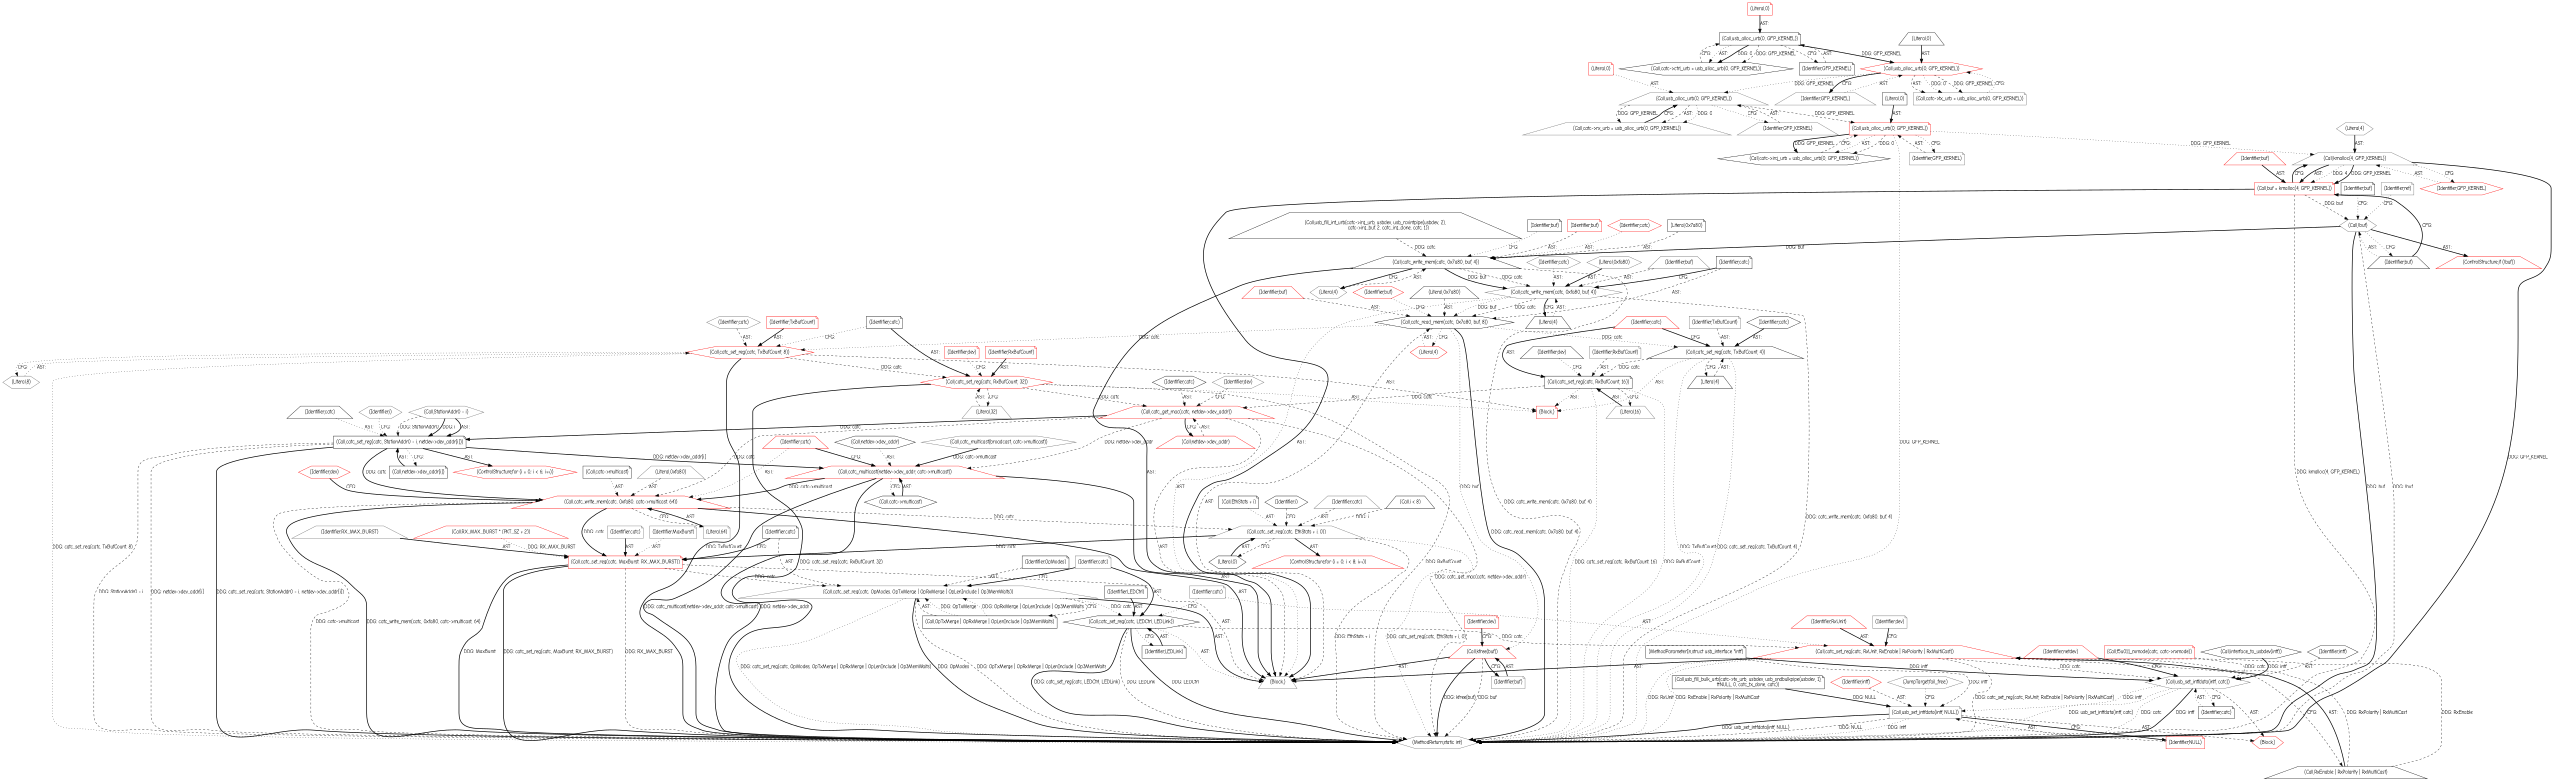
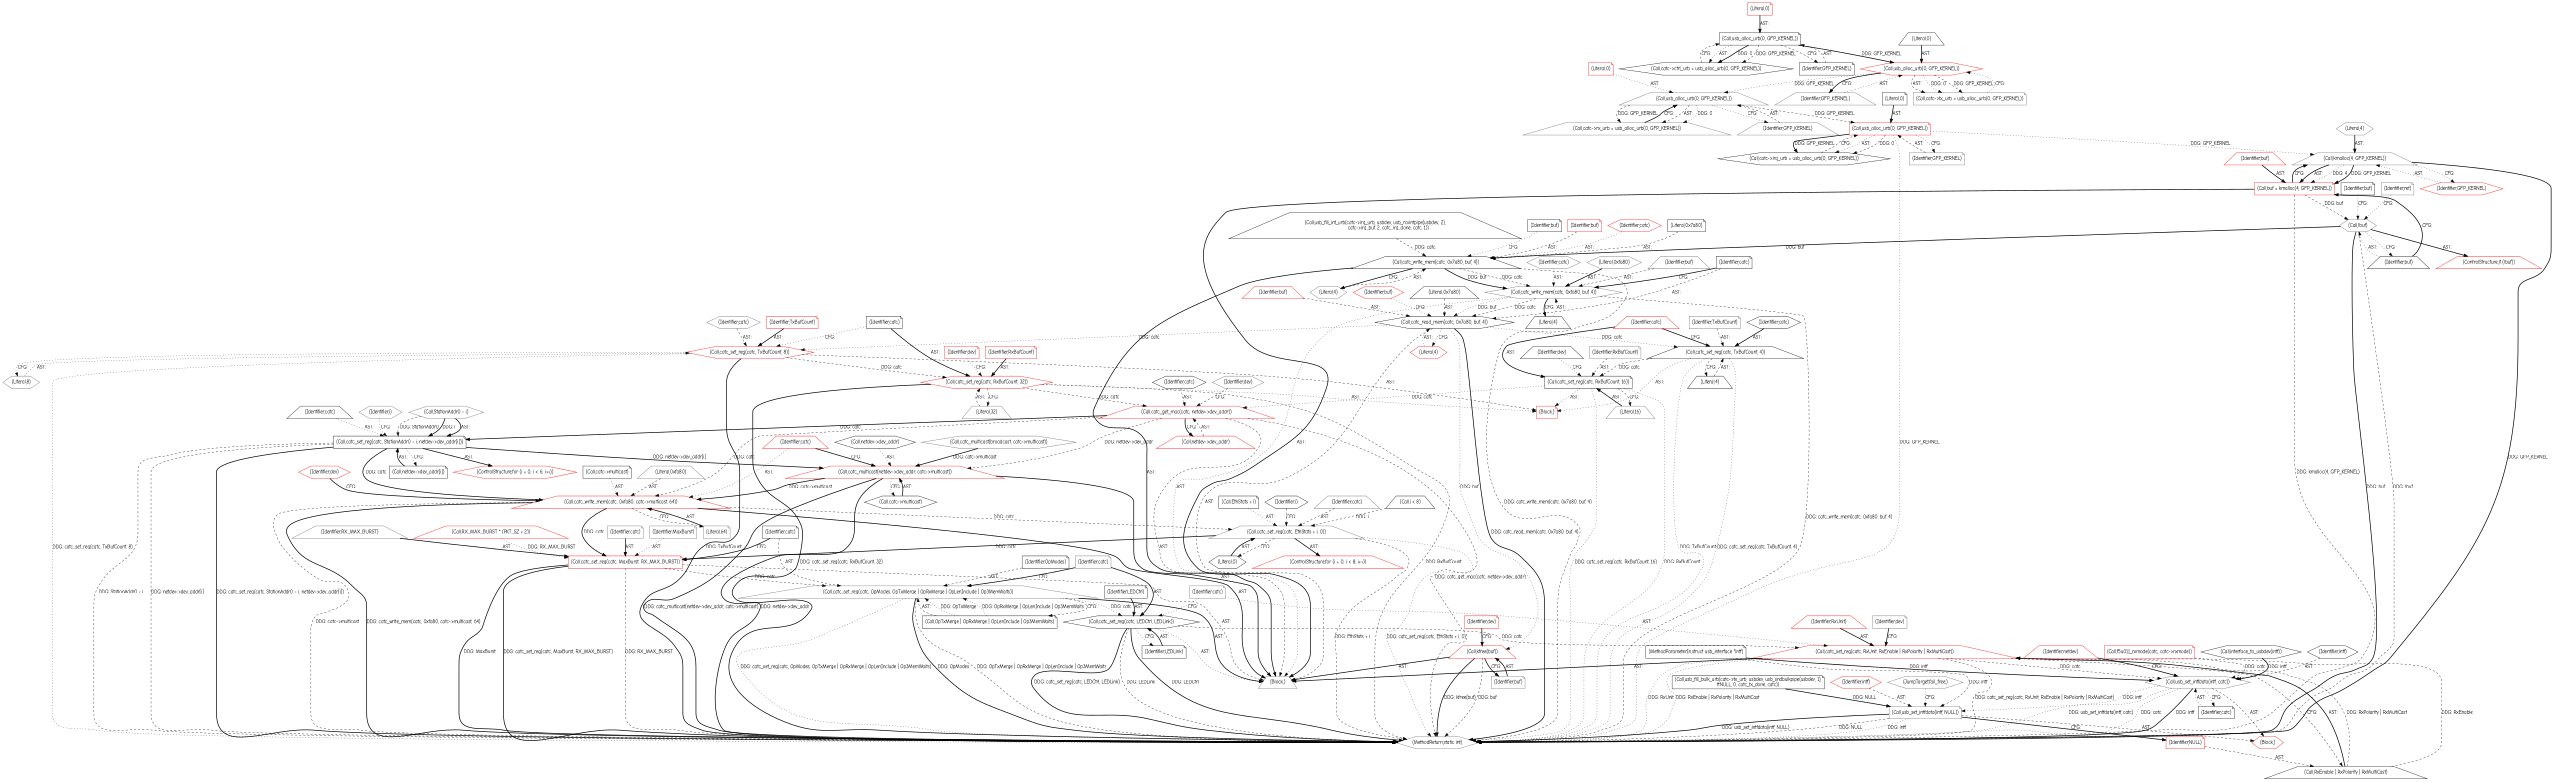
node "(Call,catc_read_mem(catc, 0x7a80, buf, 8))": label "(Call,catc_read_mem(catc, 0x7a80, buf, 8))" -> "(Call,catc_read_mem(catc, 0x7a80, buf, 4))"
edge "(Call,catc_set_reg(catc, RxBufCount, 16))" -> "(Call,catc_get_mac(catc, netdev->dev_addr))": style dashed -> dotted
edge "(Identifier,NULL)" -> "(Call,usb_set_intfdata(intf, NULL))": now "(Identifier,NULL)" -> "(Call,RxEnable | RxPolarity | RxMultiCast)"
